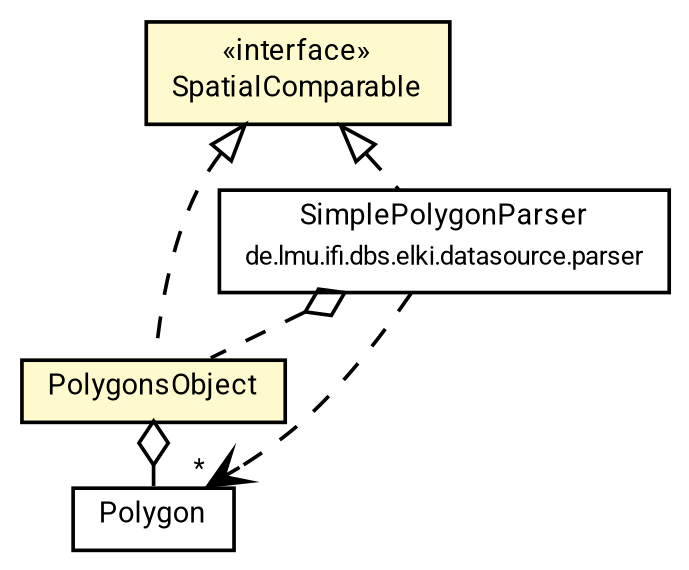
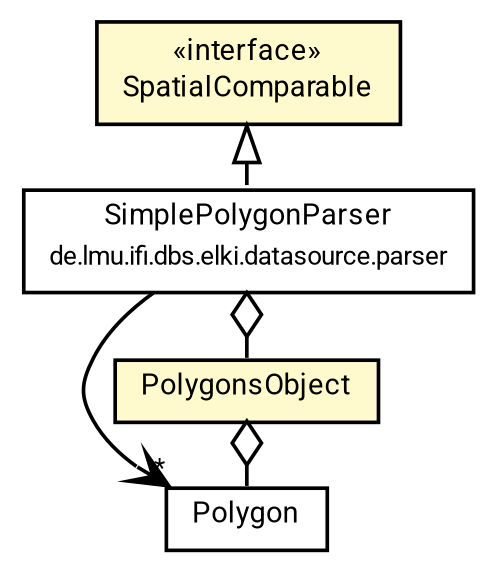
edge "PolygonsObject" -> "SpatialComparable": removed
edge "PolygonsObject" -> "SimplePolygonParser": style dashed -> solid
edge "SimplePolygonParser" -> "Polygon": style dashed -> solid
